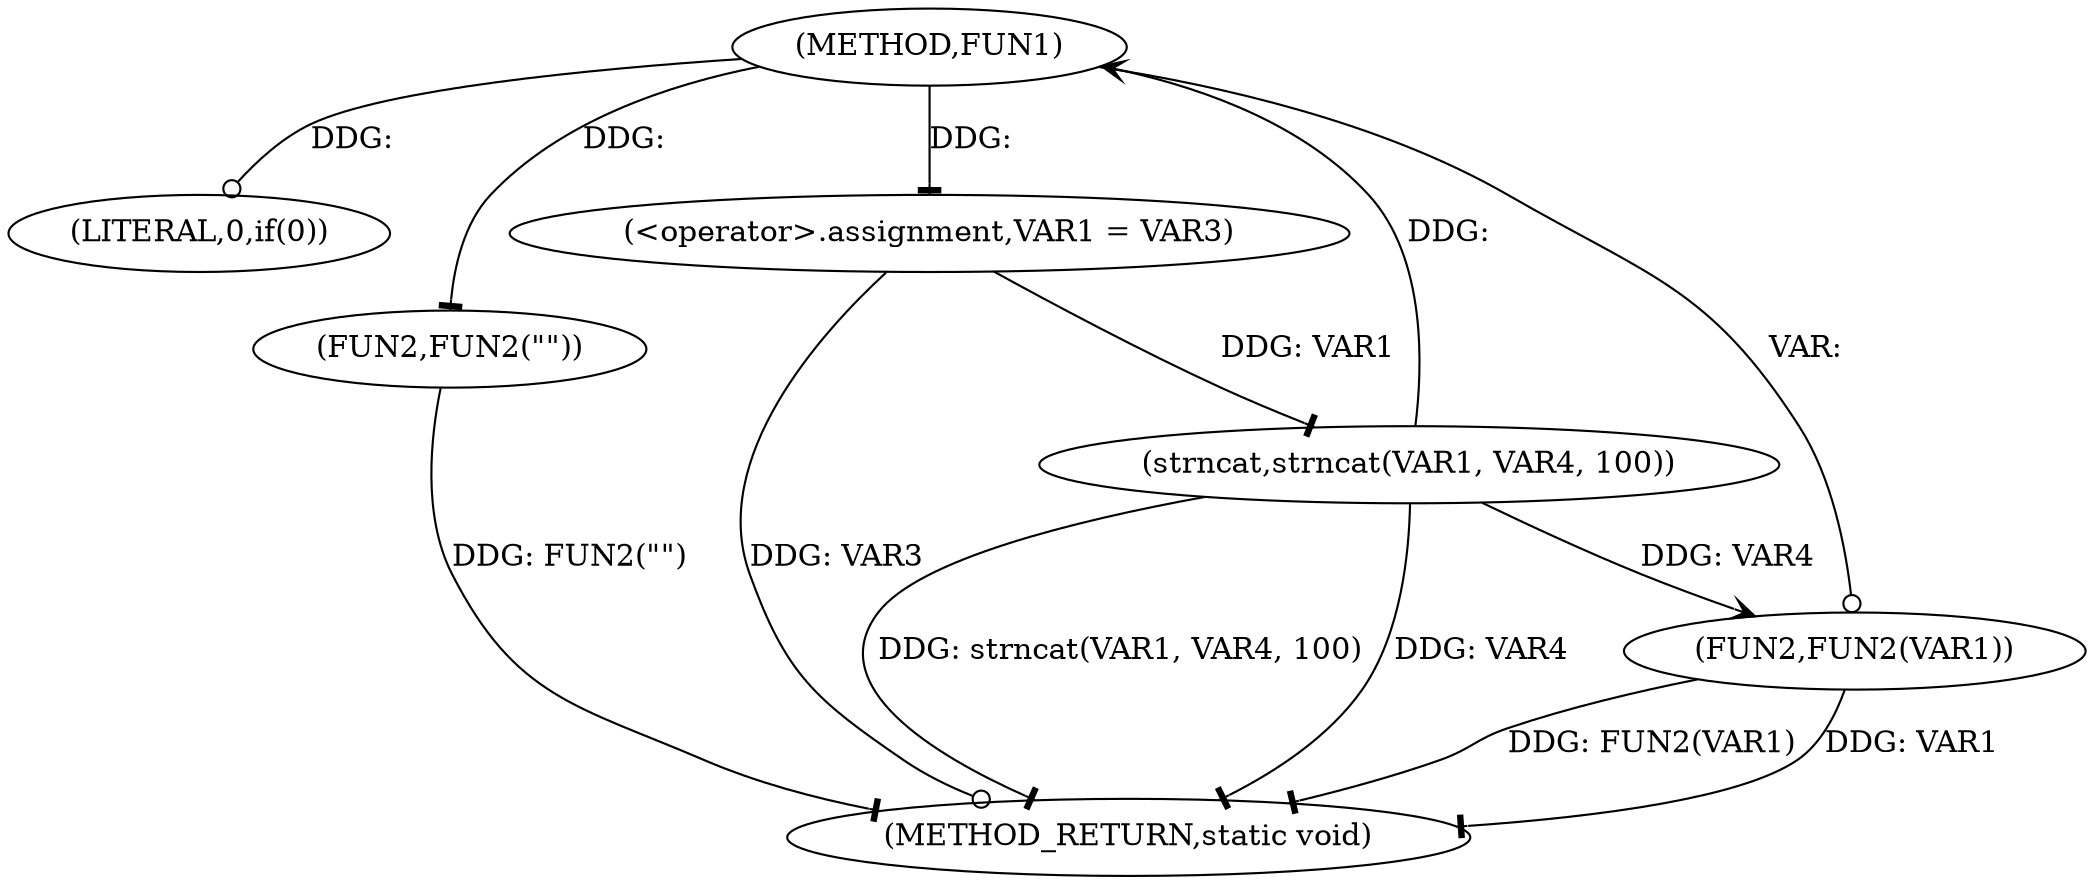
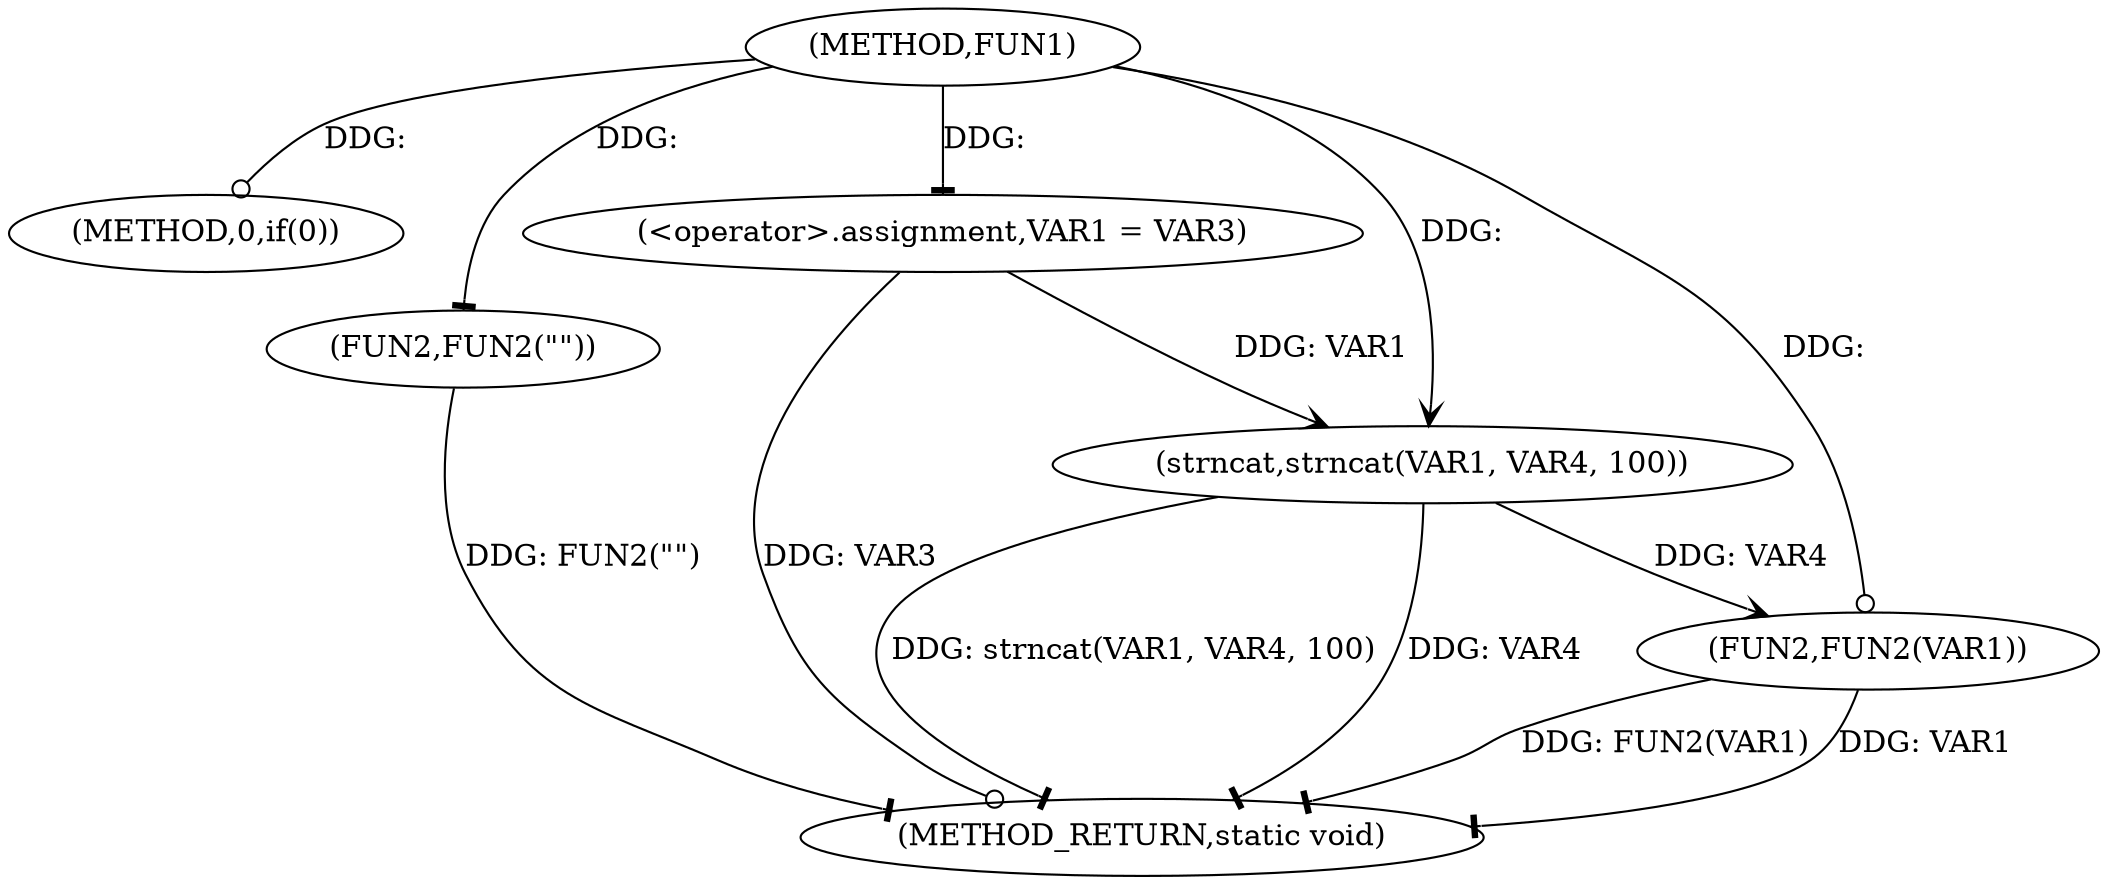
edge "(strncat,strncat(VAR1, VAR4, 100))" -> "(METHOD,FUN1)": reversed
node "(LITERAL,0,if(0))": label "(LITERAL,0,if(0))" -> "(METHOD,0,if(0))"
edge "(METHOD,FUN1)" -> "(FUN2,FUN2(VAR1))": label "VAR: " -> "DDG: "
edge "(<operator>.assignment,VAR1 = VAR3)" -> "(strncat,strncat(VAR1, VAR4, 100))": arrowhead tee -> vee
